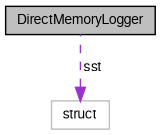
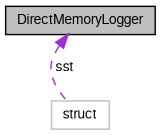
edge "DirectMemoryLogger" -> "struct": reversed
